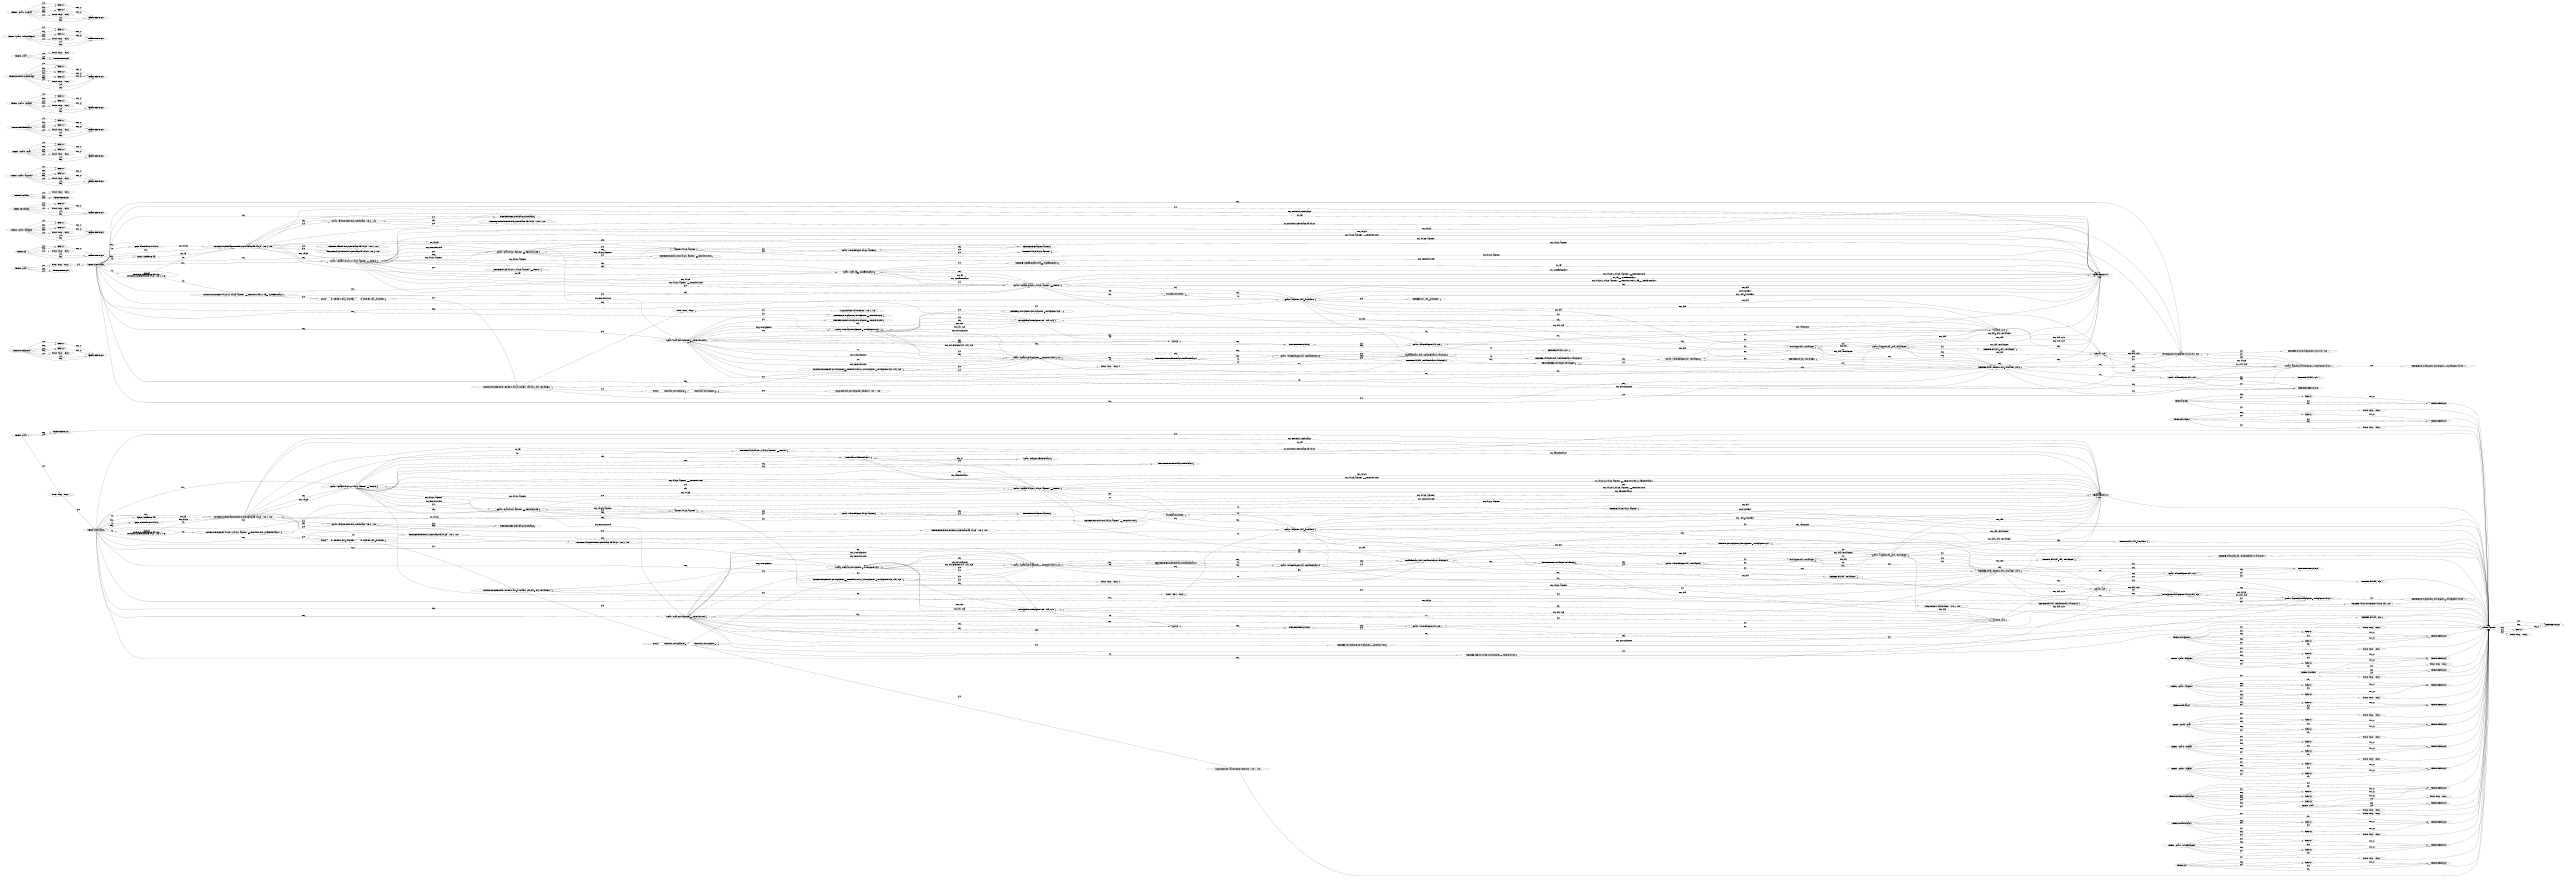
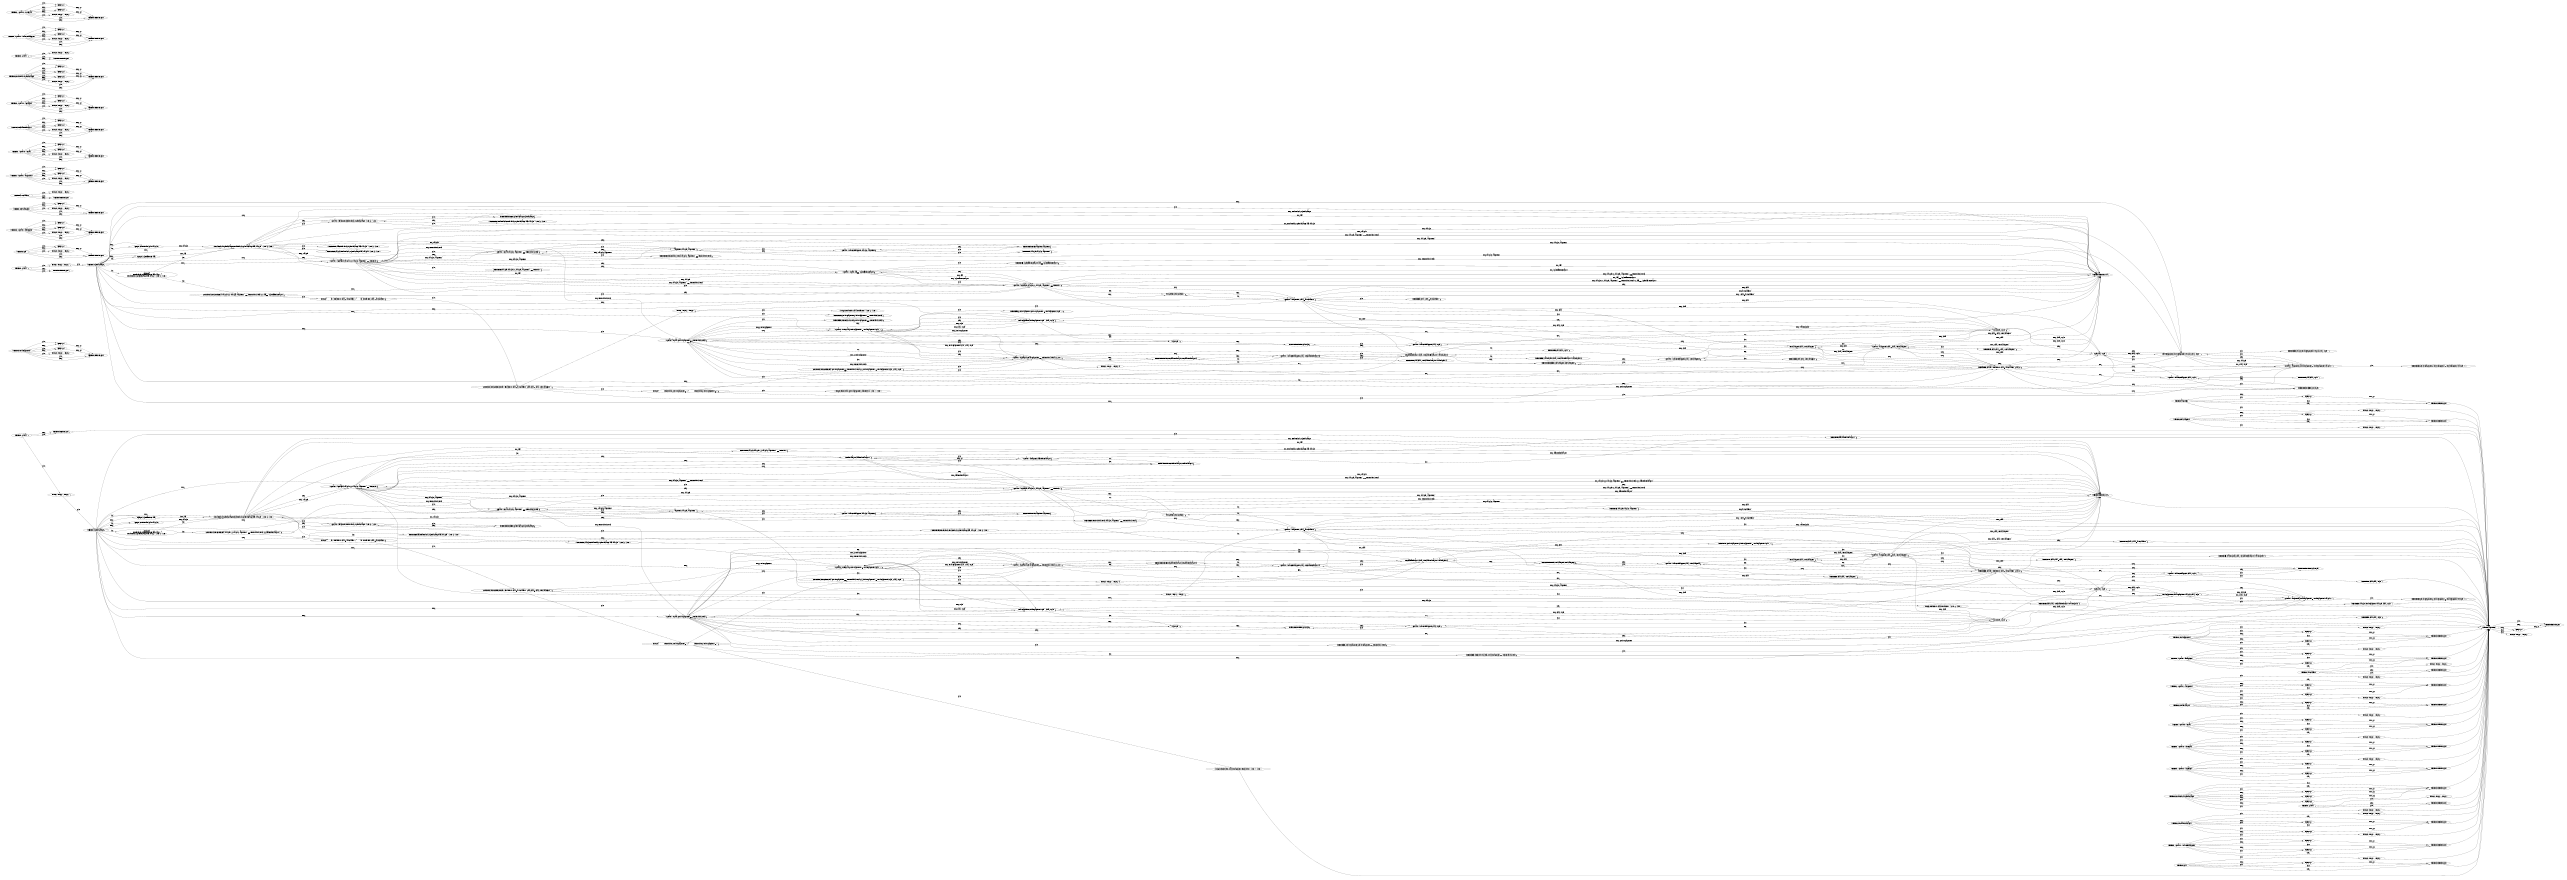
node "(IDENTIFIER,diff,diff.needsFullLayout())": added
edge "(needsFullLayout,diff.needsFullLayout())" -> "(<operator>.fieldAccess,diff.needsFullLayout)": added, label "AST:"
edge "(FIELD_IDENTIFIER,needsFullLayout,needsFullLayout)" -> "(<operator>.fieldAccess,diff.needsFullLayout)": added, label "CFG:"
edge "(<operator>.fieldAccess,diff.needsFullLayout)" -> "(FIELD_IDENTIFIER,needsFullLayout,needsFullLayout)": added, label "AST:"
